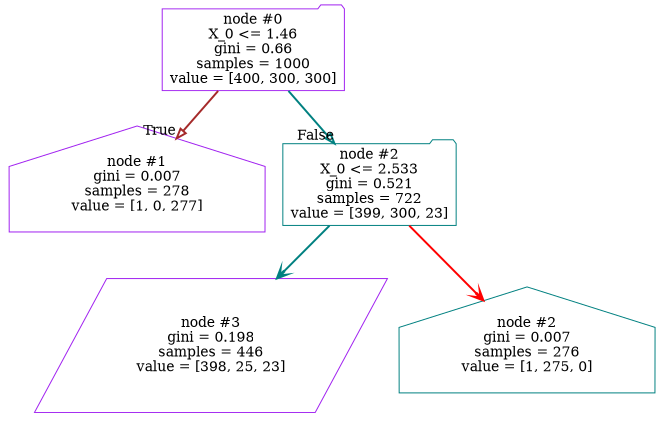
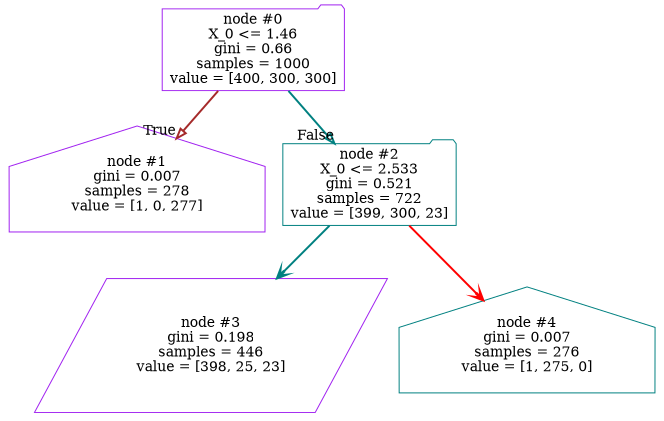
node "node #2 gini = 0.007 samples = 276 value = [1, 275, 0]": label "node #2 gini = 0.007 samples = 276 value = [1, 275, 0]" -> "node #4 gini = 0.007 samples = 276 value = [1, 275, 0]"
